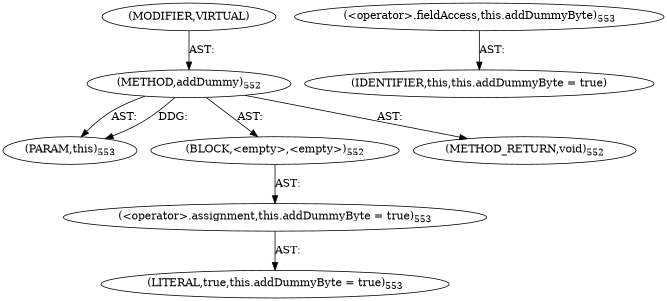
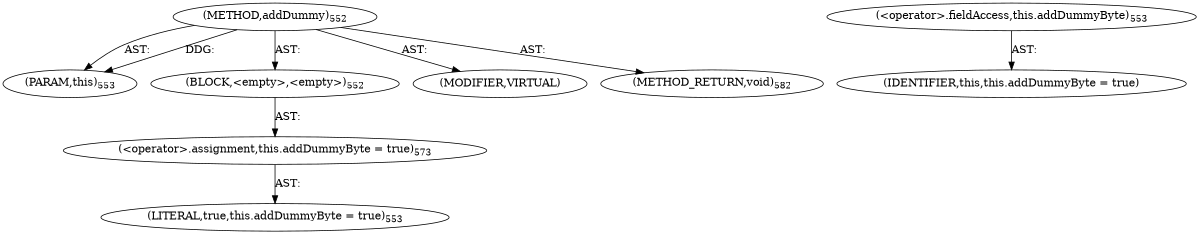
edge "(MODIFIER,VIRTUAL)" -> "(METHOD,addDummy)": reversed
node "(METHOD_RETURN,void)": text "552" -> "582"
node "(<operator>.assignment,this.addDummyByte = true)": text "553" -> "573"
